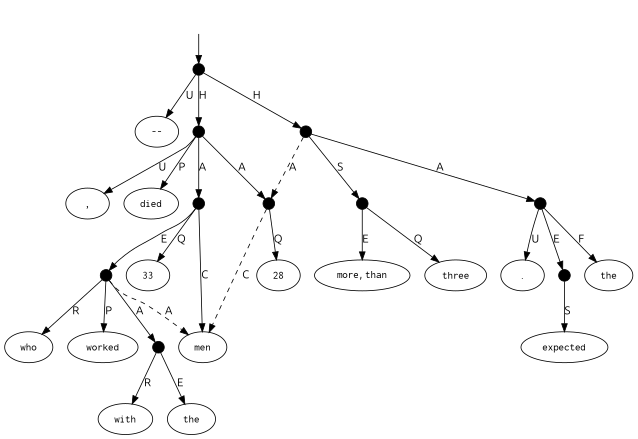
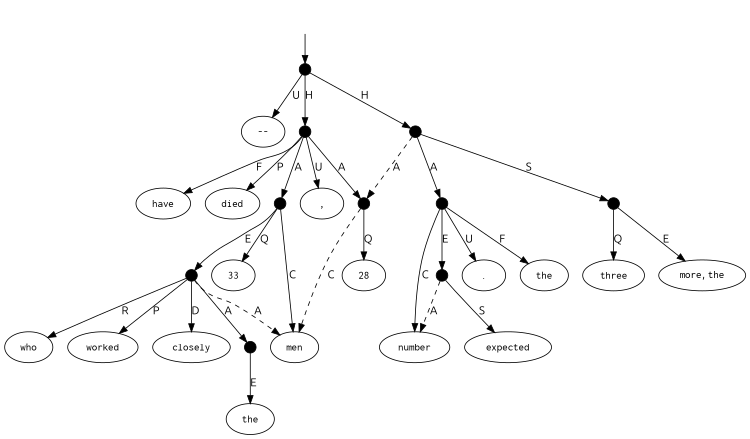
node "have": added
node "more": text "than" -> "the"
node "closely": added
node "number": added
node "with": removed
